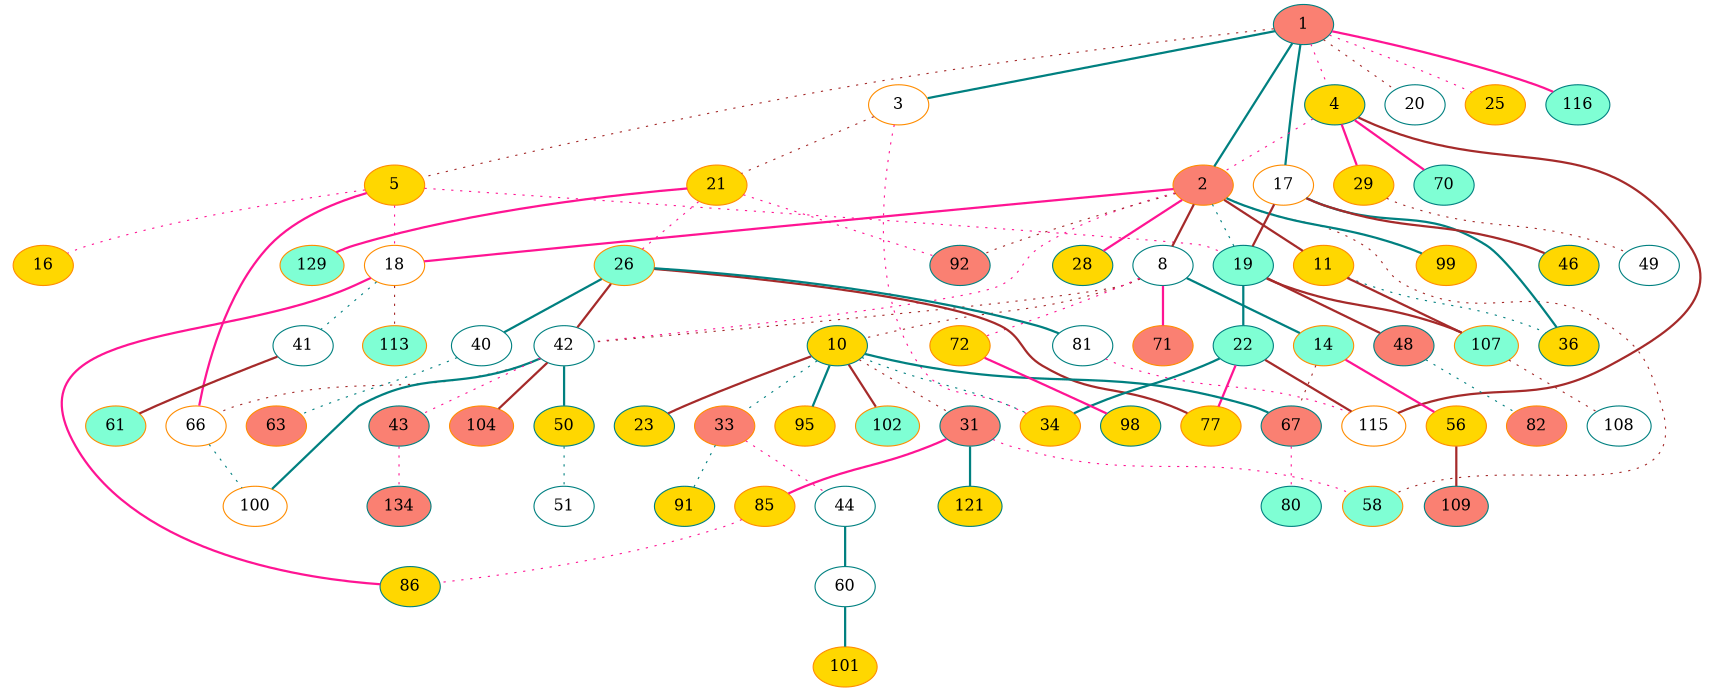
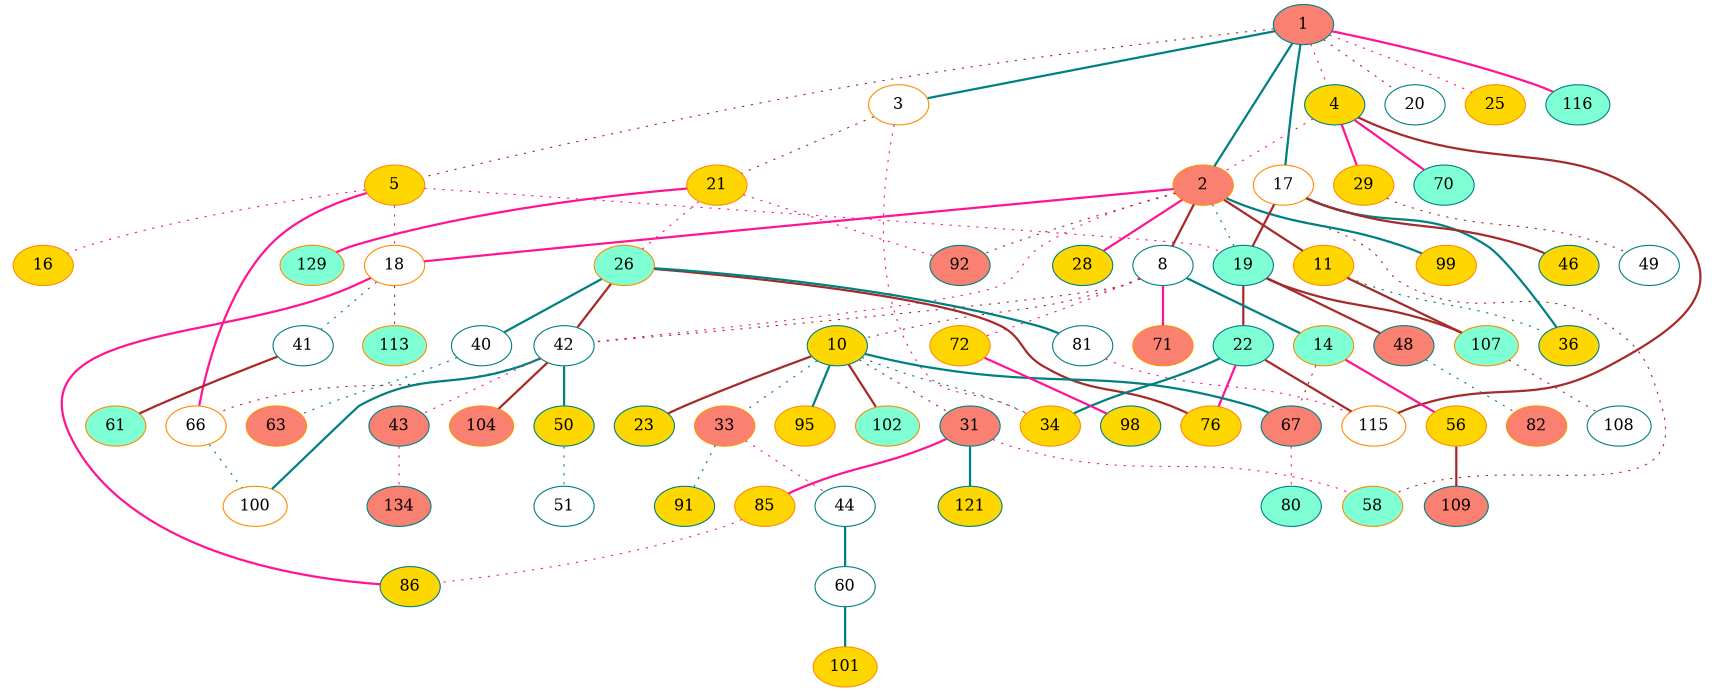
edge "19" -- "22": color teal -> brown
node "77": label "77" -> "76"
